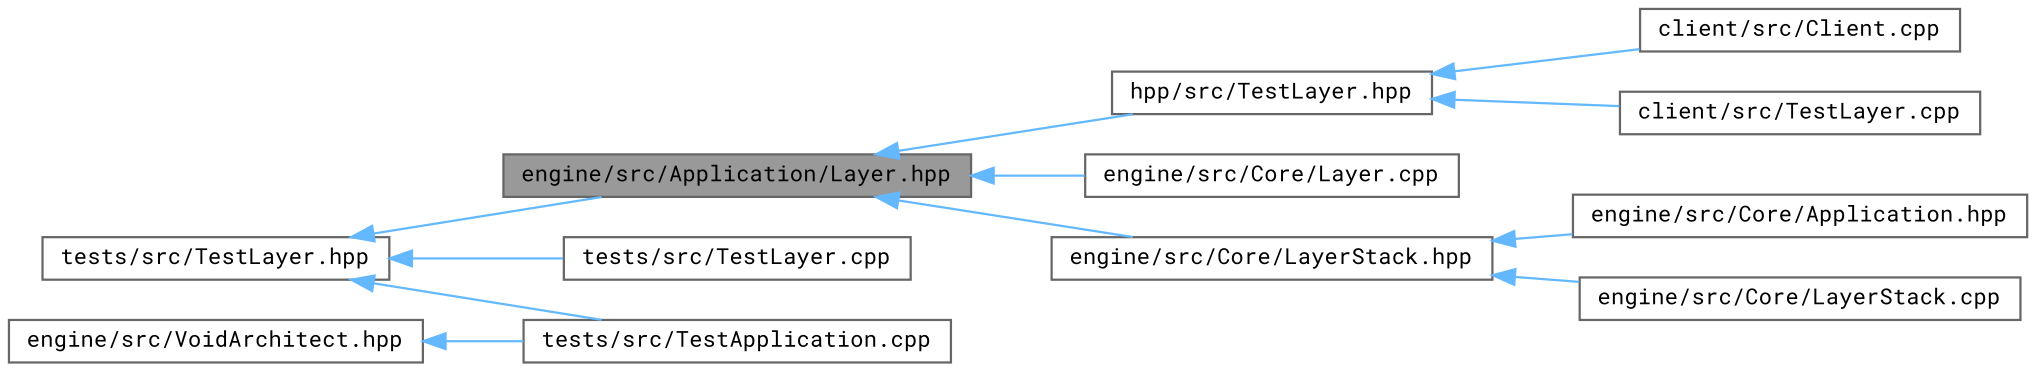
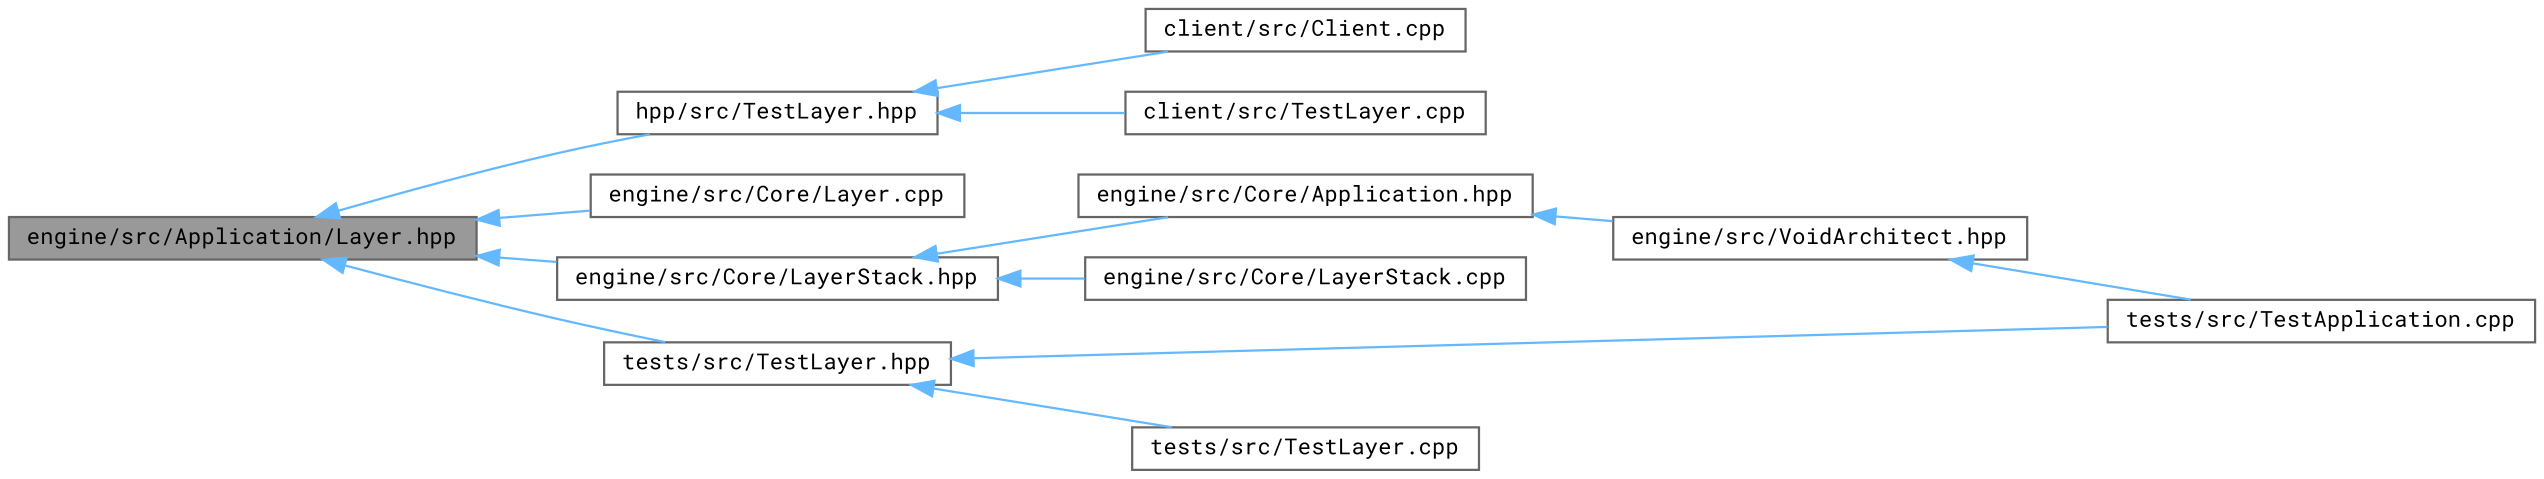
edge "engine/src/Application/Layer.hpp" -> "tests/src/TestLayer.hpp": reversed
edge "engine/src/VoidArchitect.hpp" -> "engine/src/Core/Application.hpp": added
